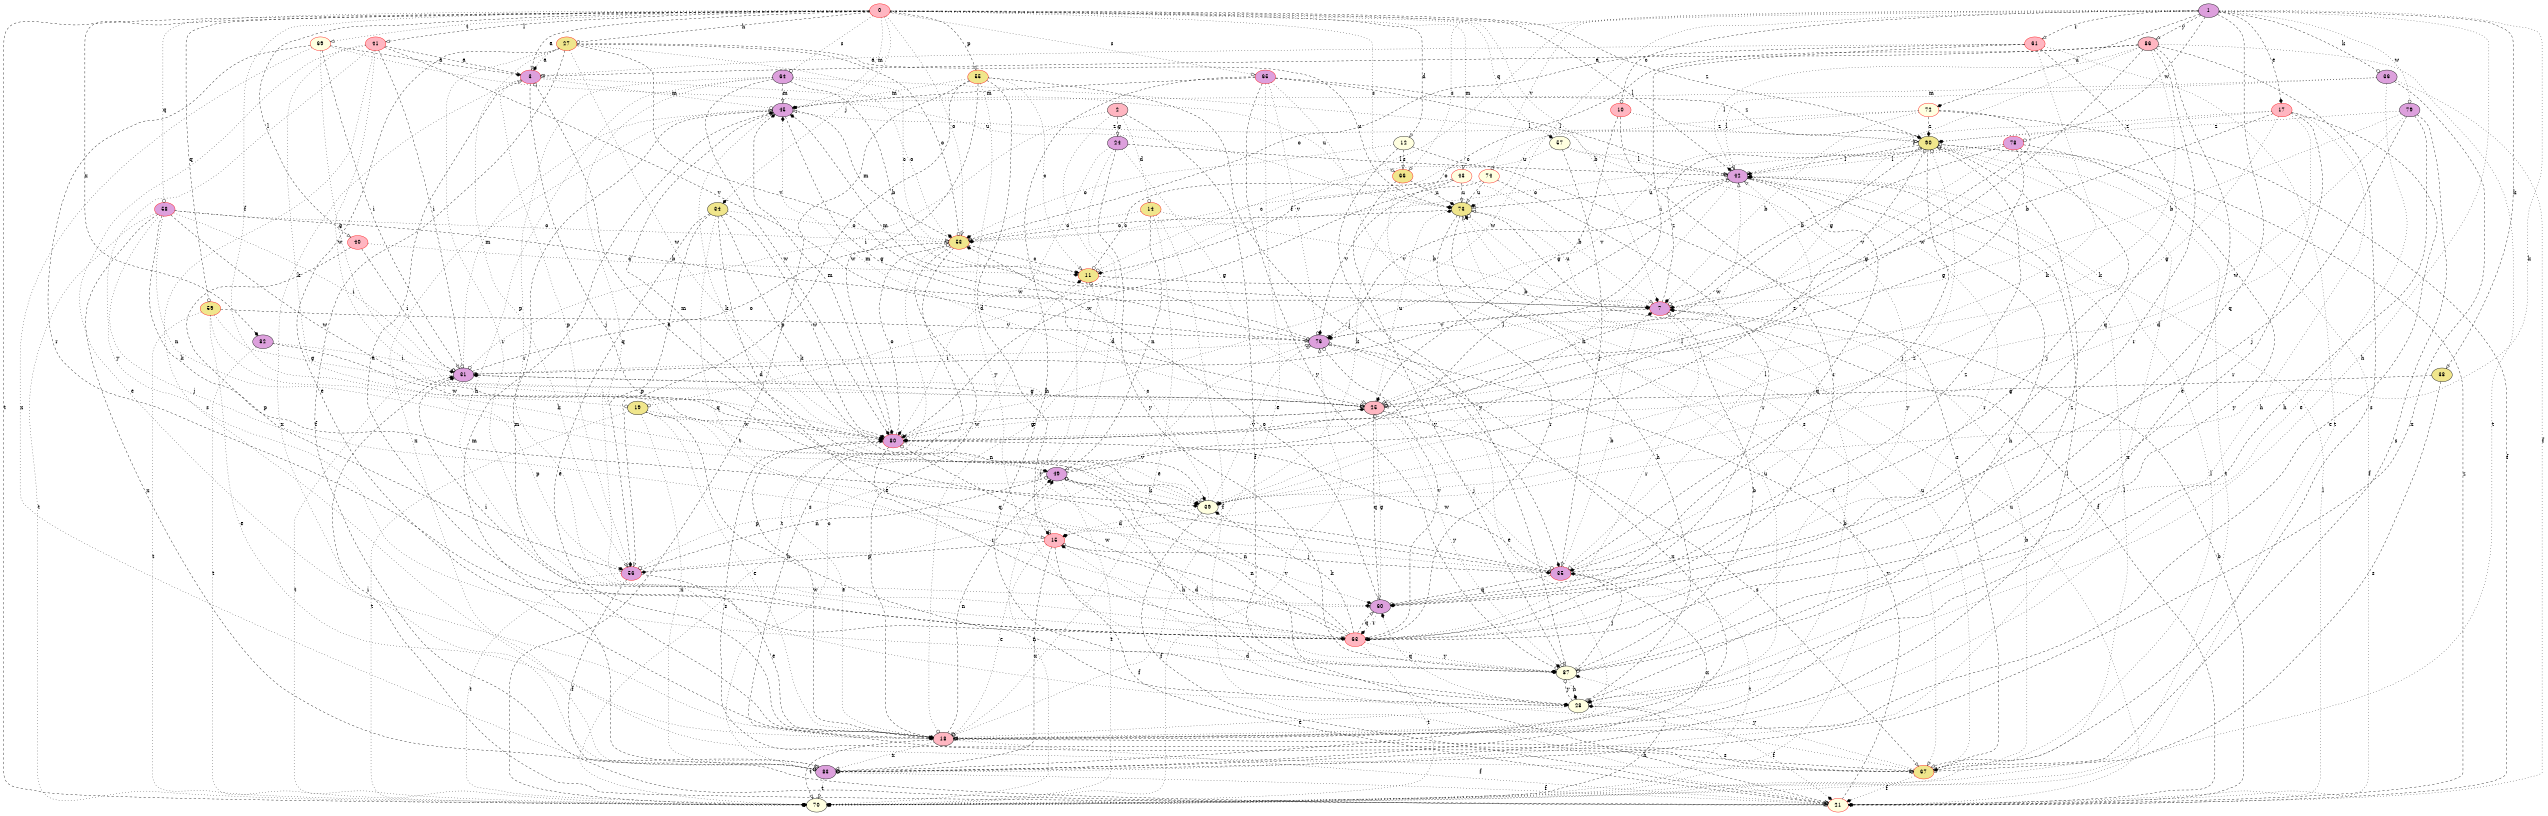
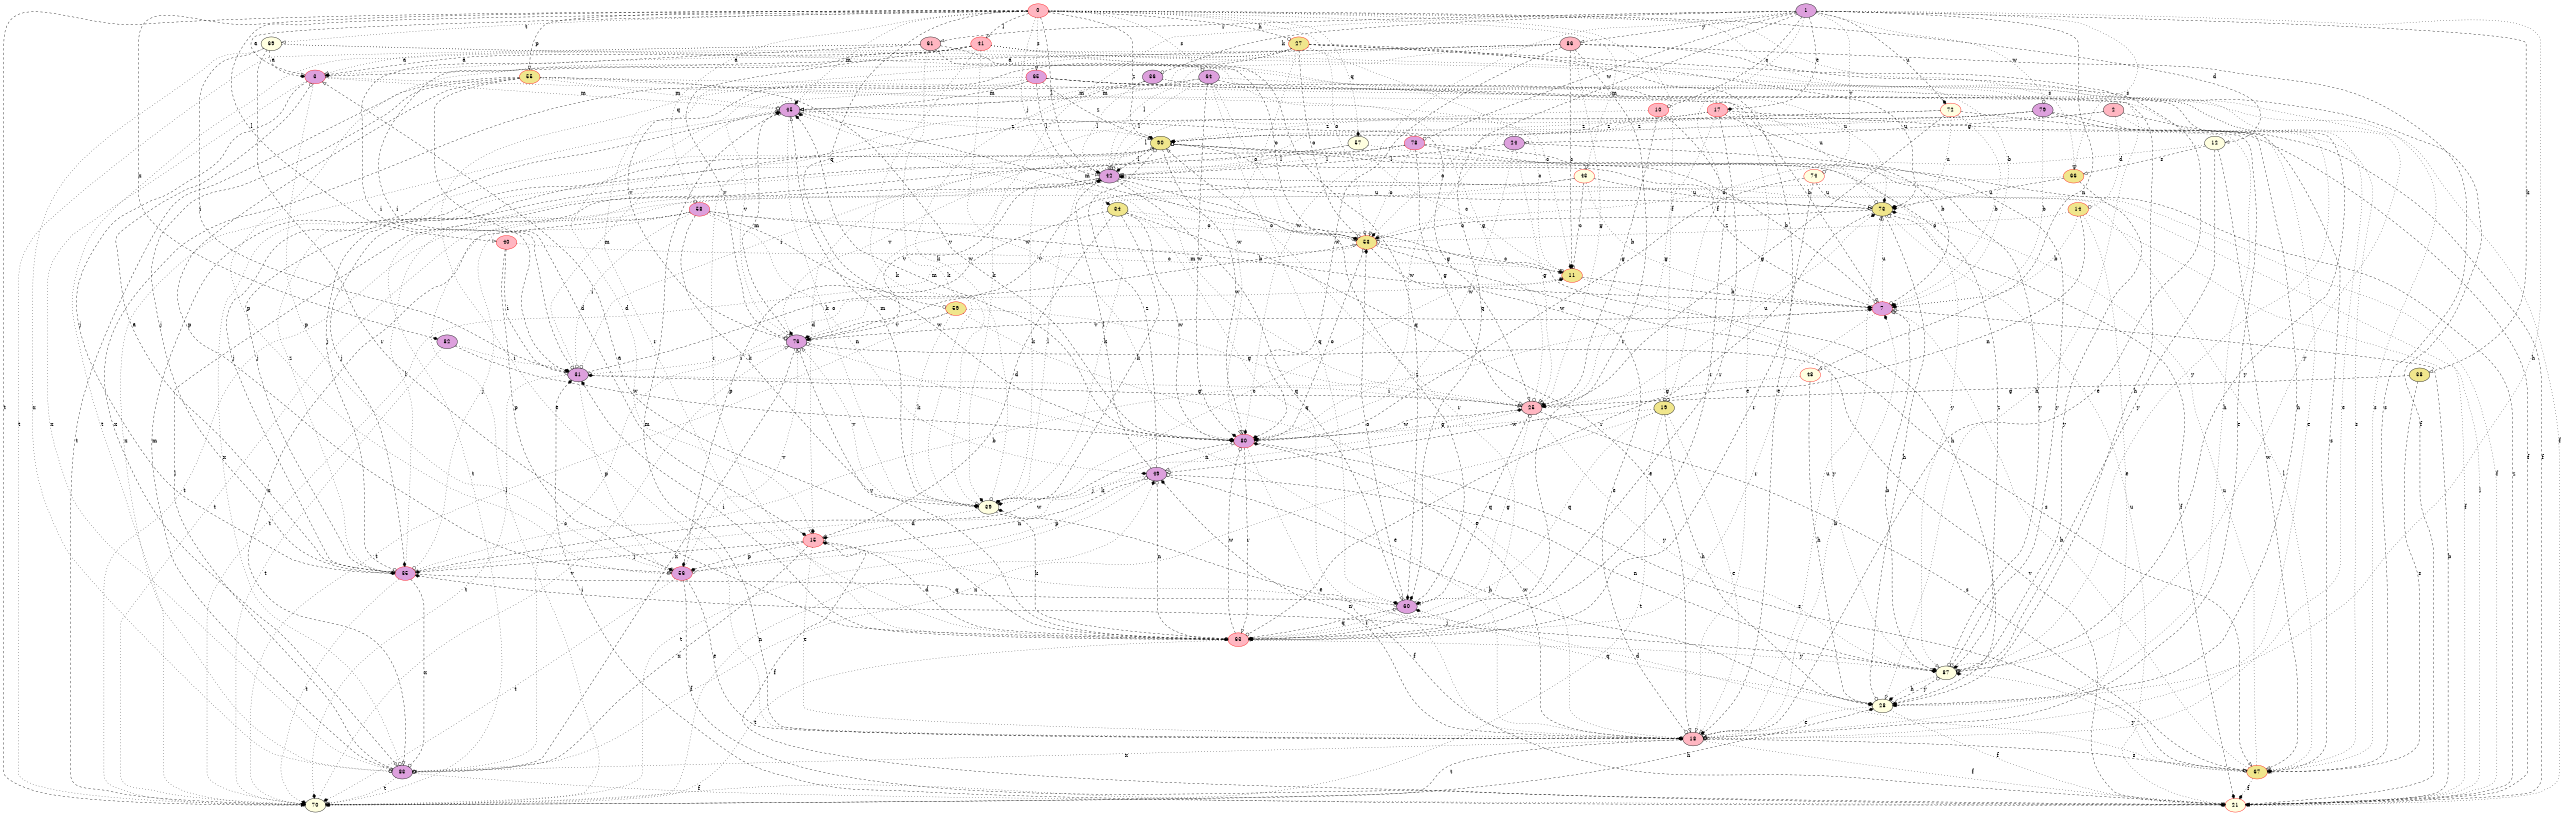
node "69": color red -> black
node "61": color red -> black
edge "24" -> "15": now "65" -> "15"
node "48": added
edge "12" -> "67": label "s" -> "w"
